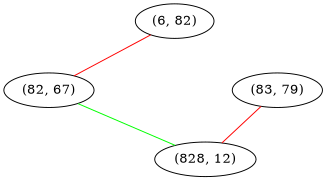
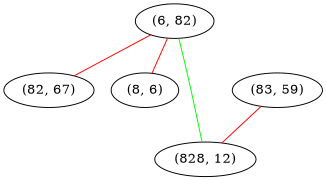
node "(8, 6)": added
node "(83, 79)": label "(83, 79)" -> "(83, 59)"
edge "(82, 67)" -- "(828, 12)": now "(6, 82)" -- "(828, 12)"
